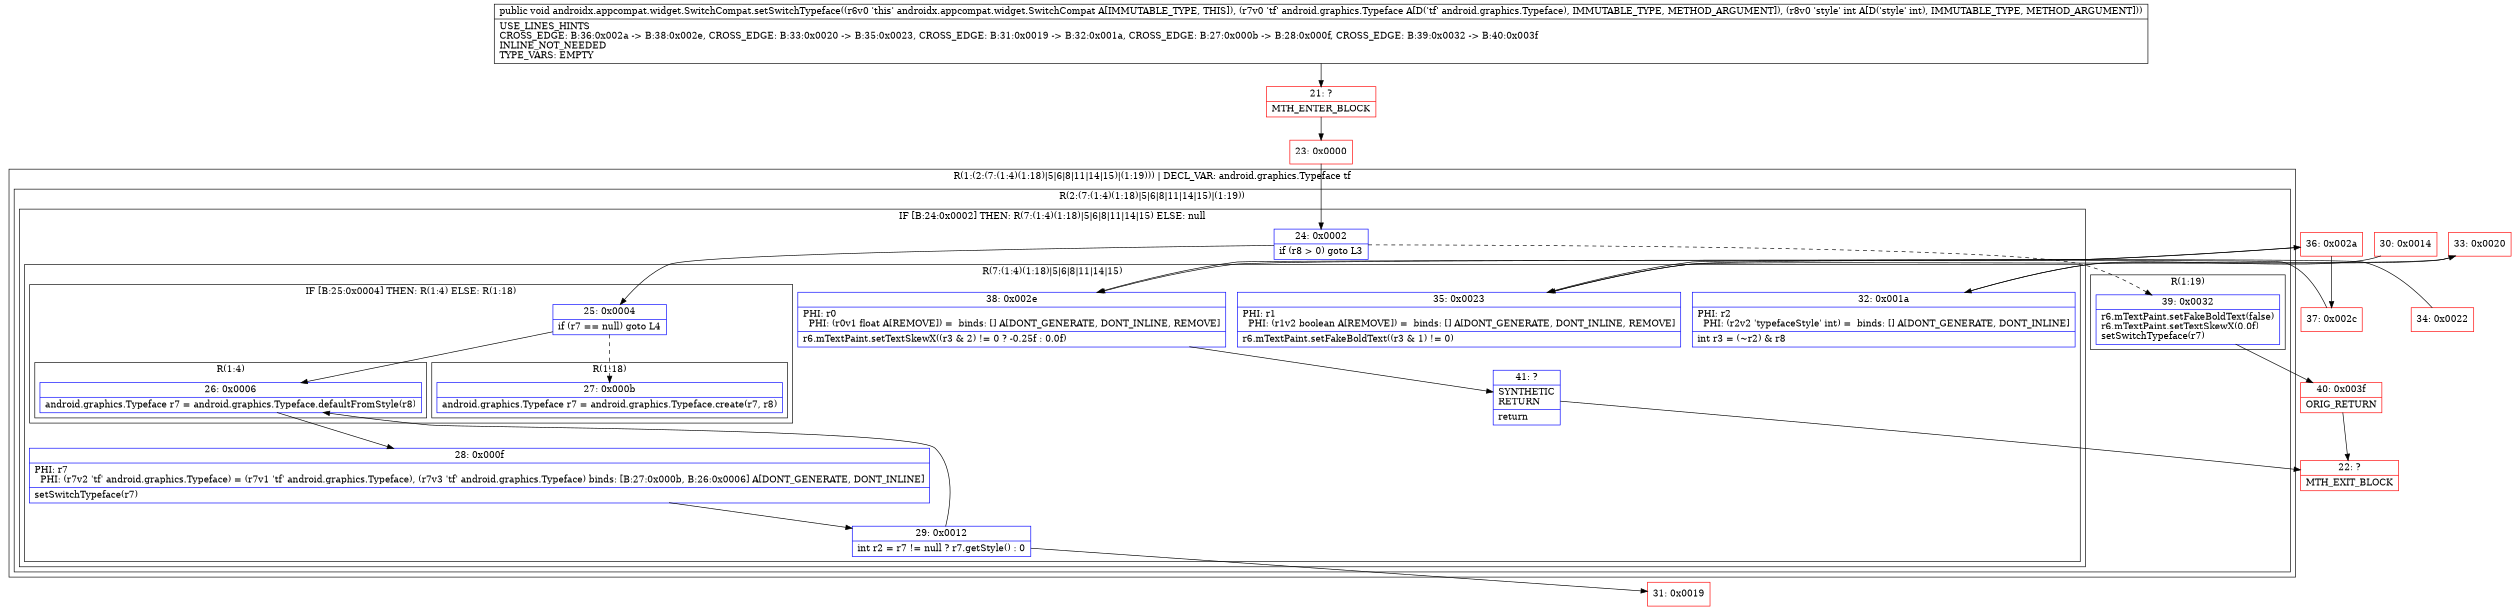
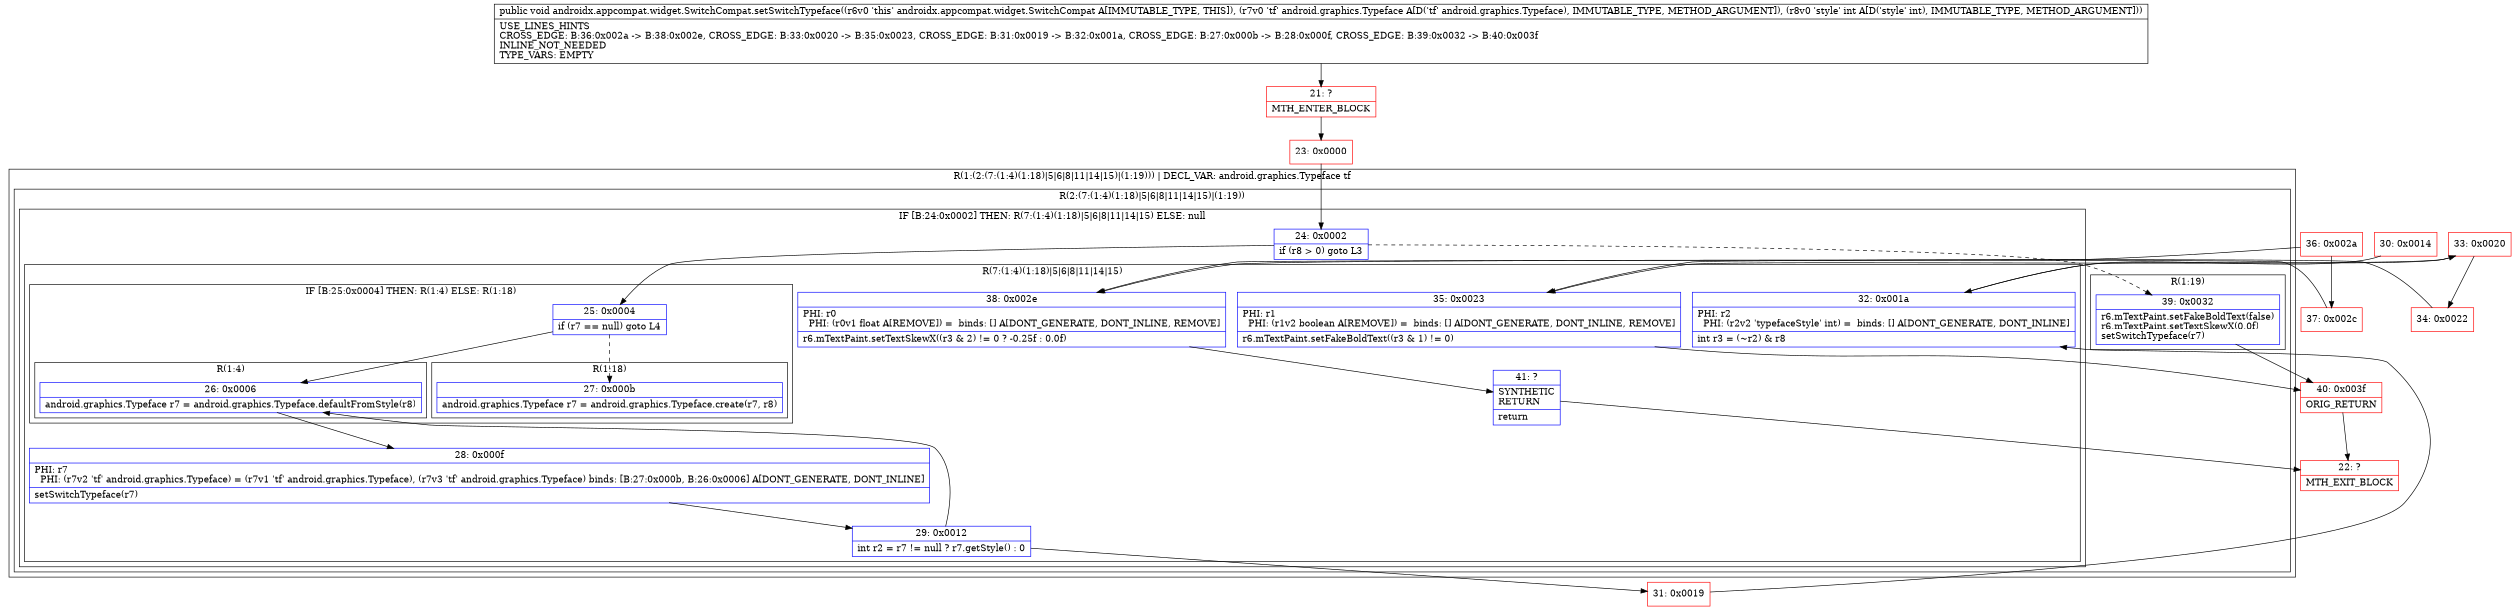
edge "35: 0x0023" -> "36: 0x002a": now "35: 0x0023" -> "40: 0x003f"
edge "33: 0x0020" -> "34: 0x0022": added
edge "31: 0x0019" -> "32: 0x001a": added
